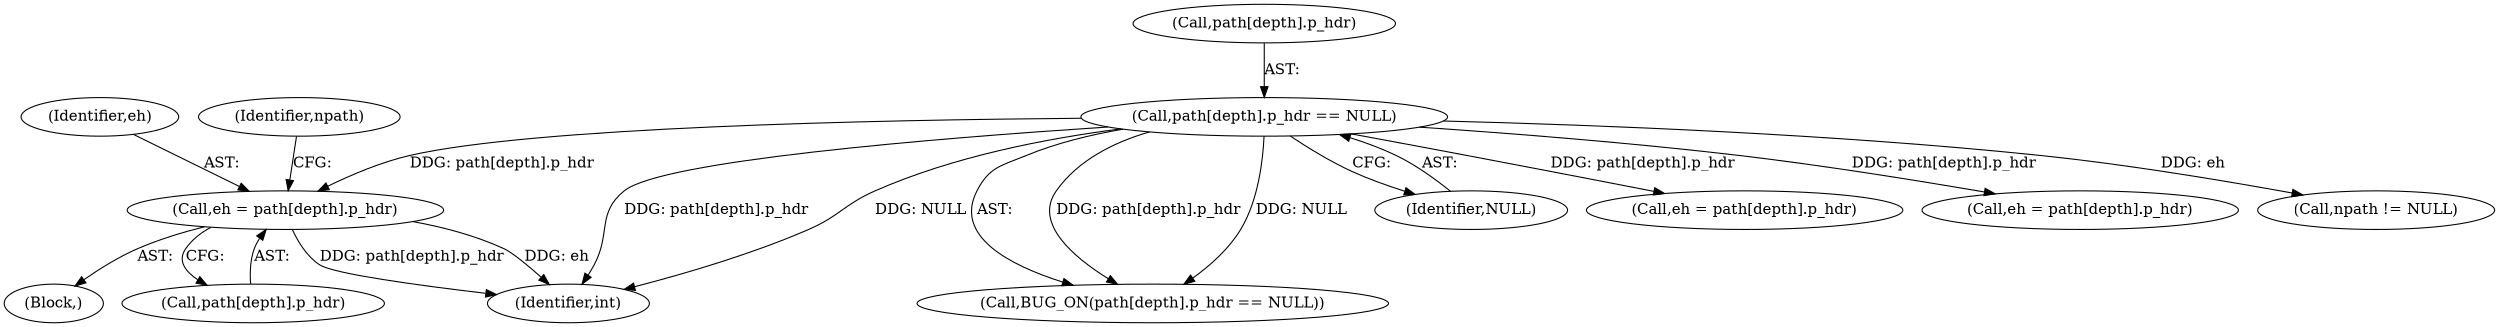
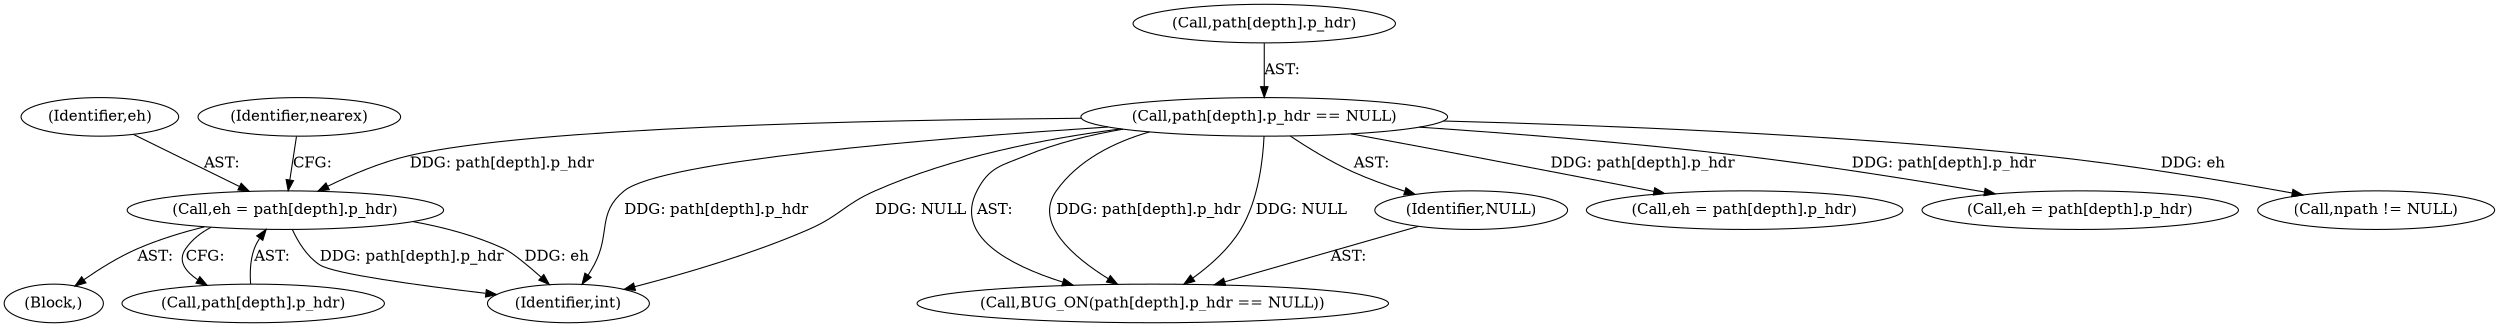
node "(Identifier,npath)": label "(Identifier,npath)" -> "(Identifier,nearex)"
edge "(Identifier,NULL)" -> "(Call,path[depth].p_hdr == NULL)": now "(Identifier,NULL)" -> "(Call,BUG_ON(path[depth].p_hdr == NULL))"
edge "(Call,path[depth].p_hdr == NULL)" -> "(Identifier,NULL)": label "CFG: " -> "AST: "
